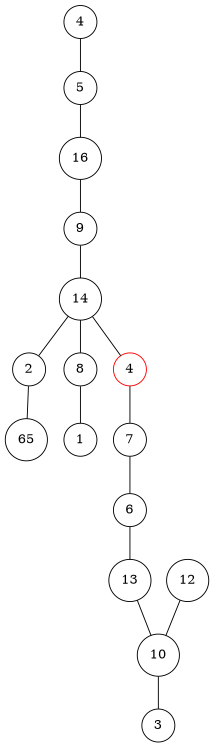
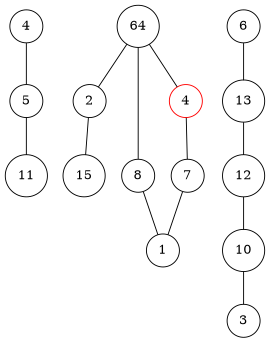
node "16": label "16" -> "11"
node "9": removed
node "14": label "14" -> "64"
node "65": label "65" -> "15"
edge "7" -- "6": now "7" -- "1"
edge "13" -- "10": now "13" -- "12"
